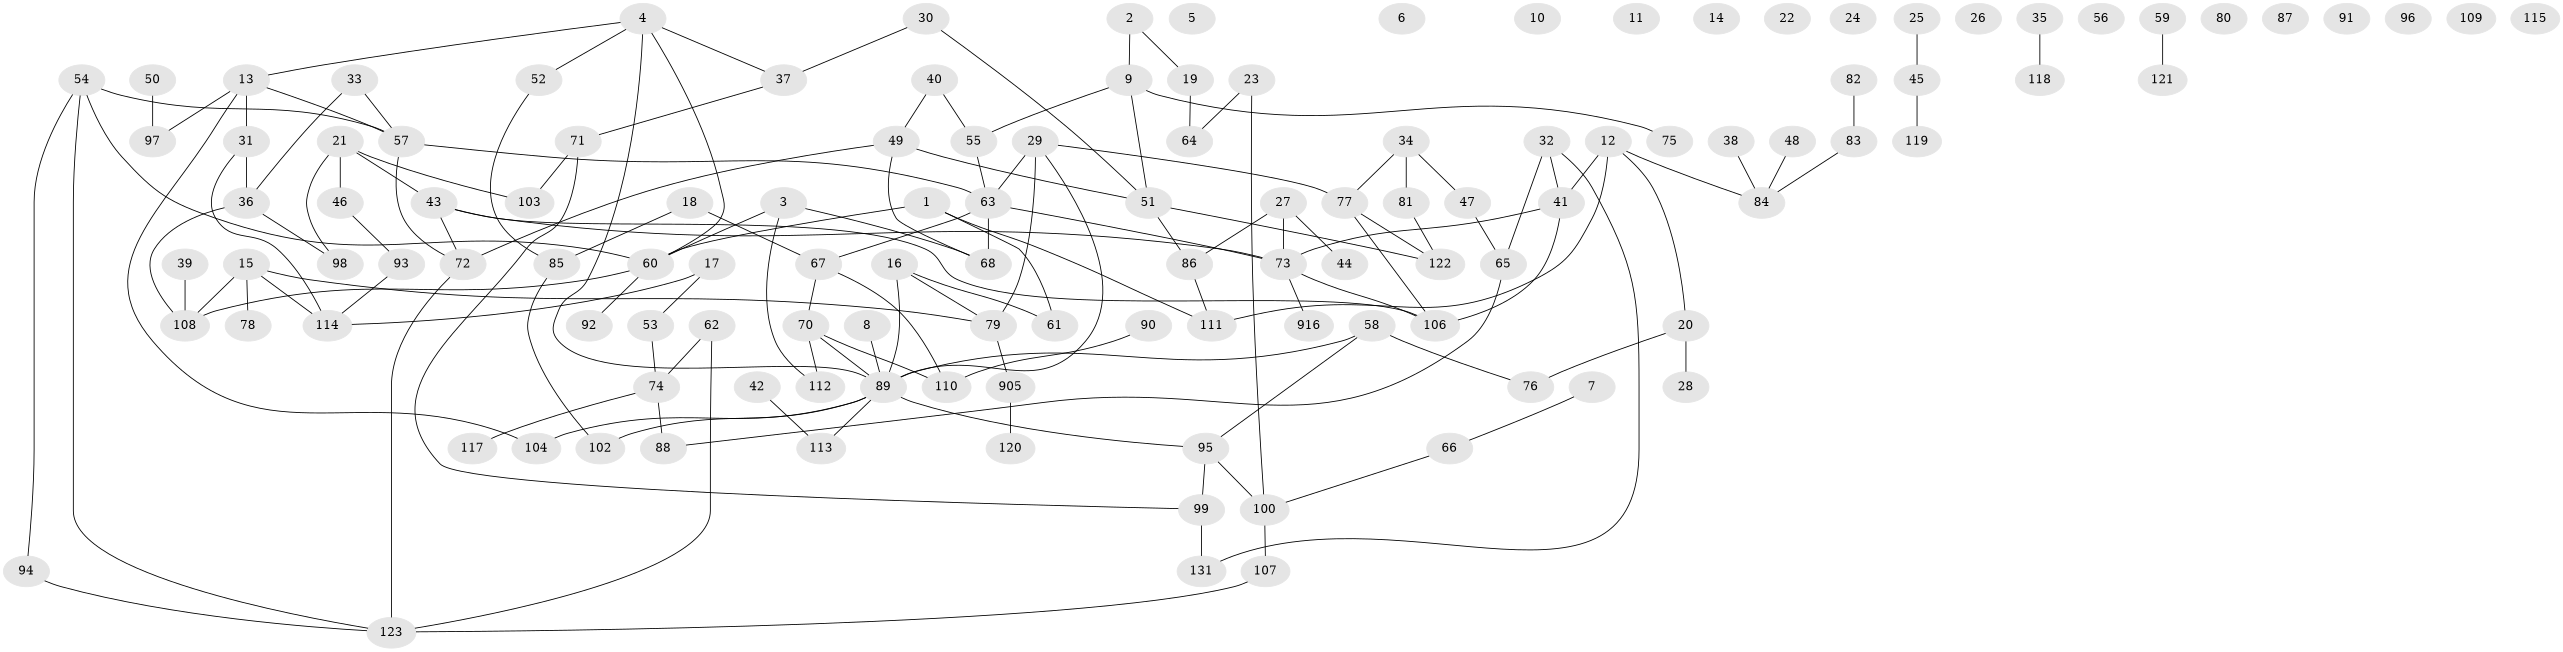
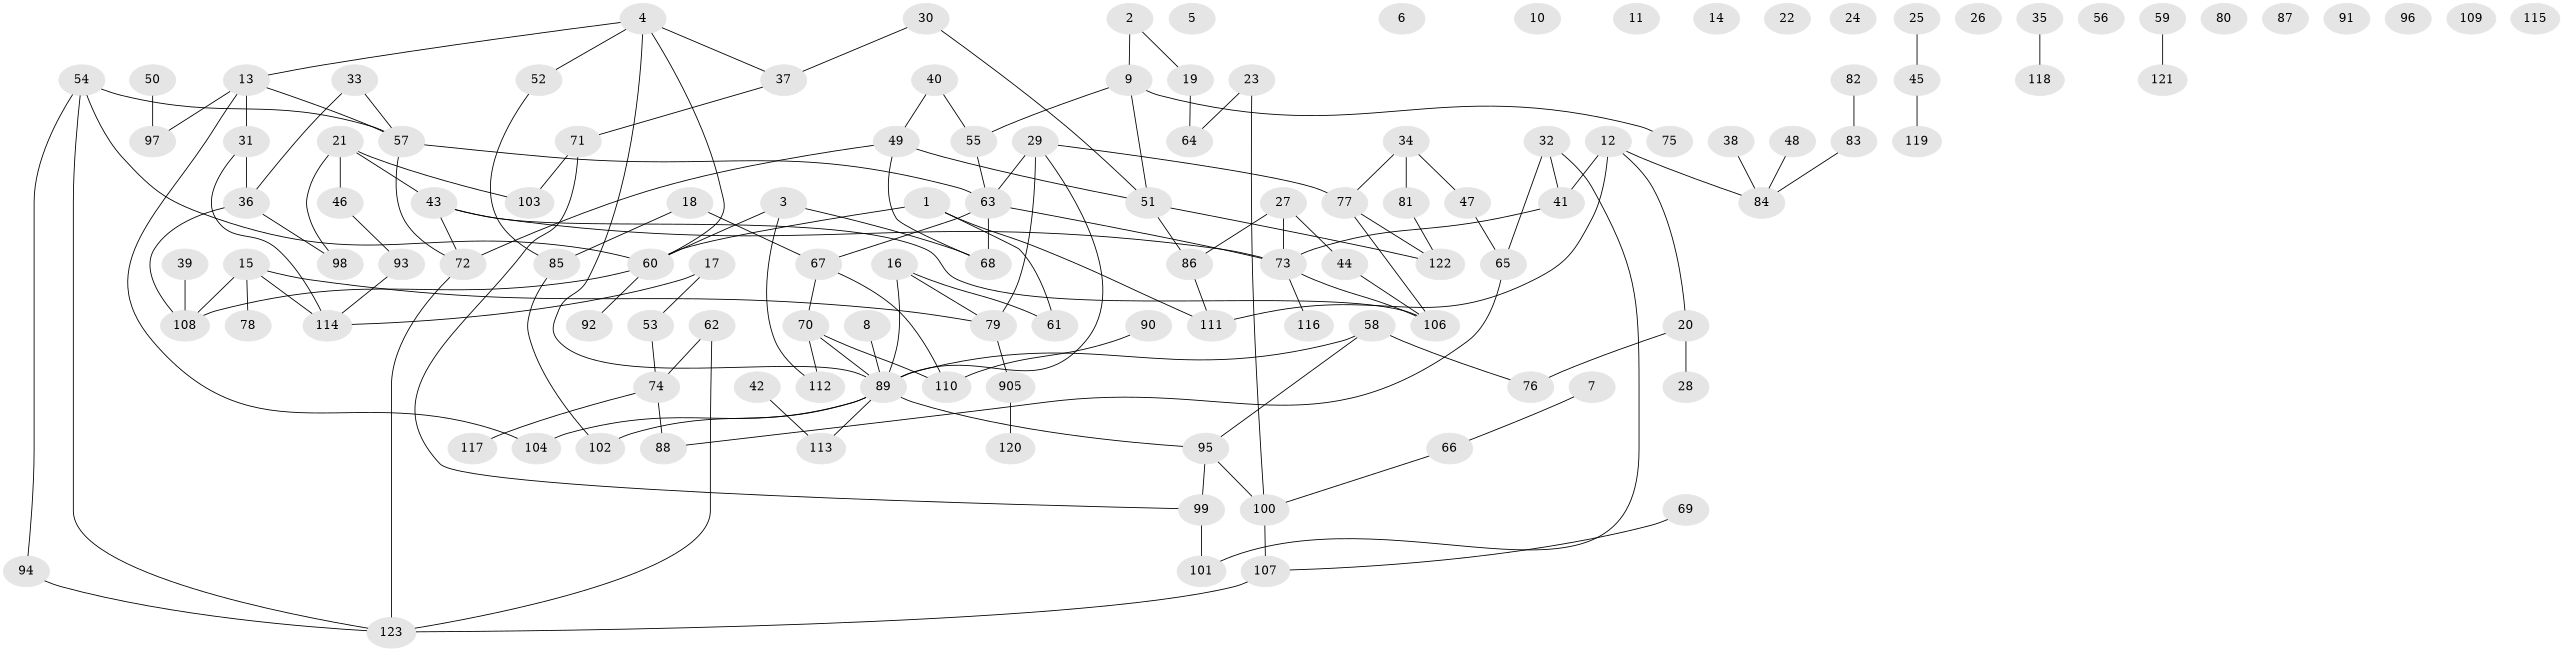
edge "41" -- "106": now "44" -- "106"
node "916": label "916" -> "116"
node "69": added
node "131": label "131" -> "101"
